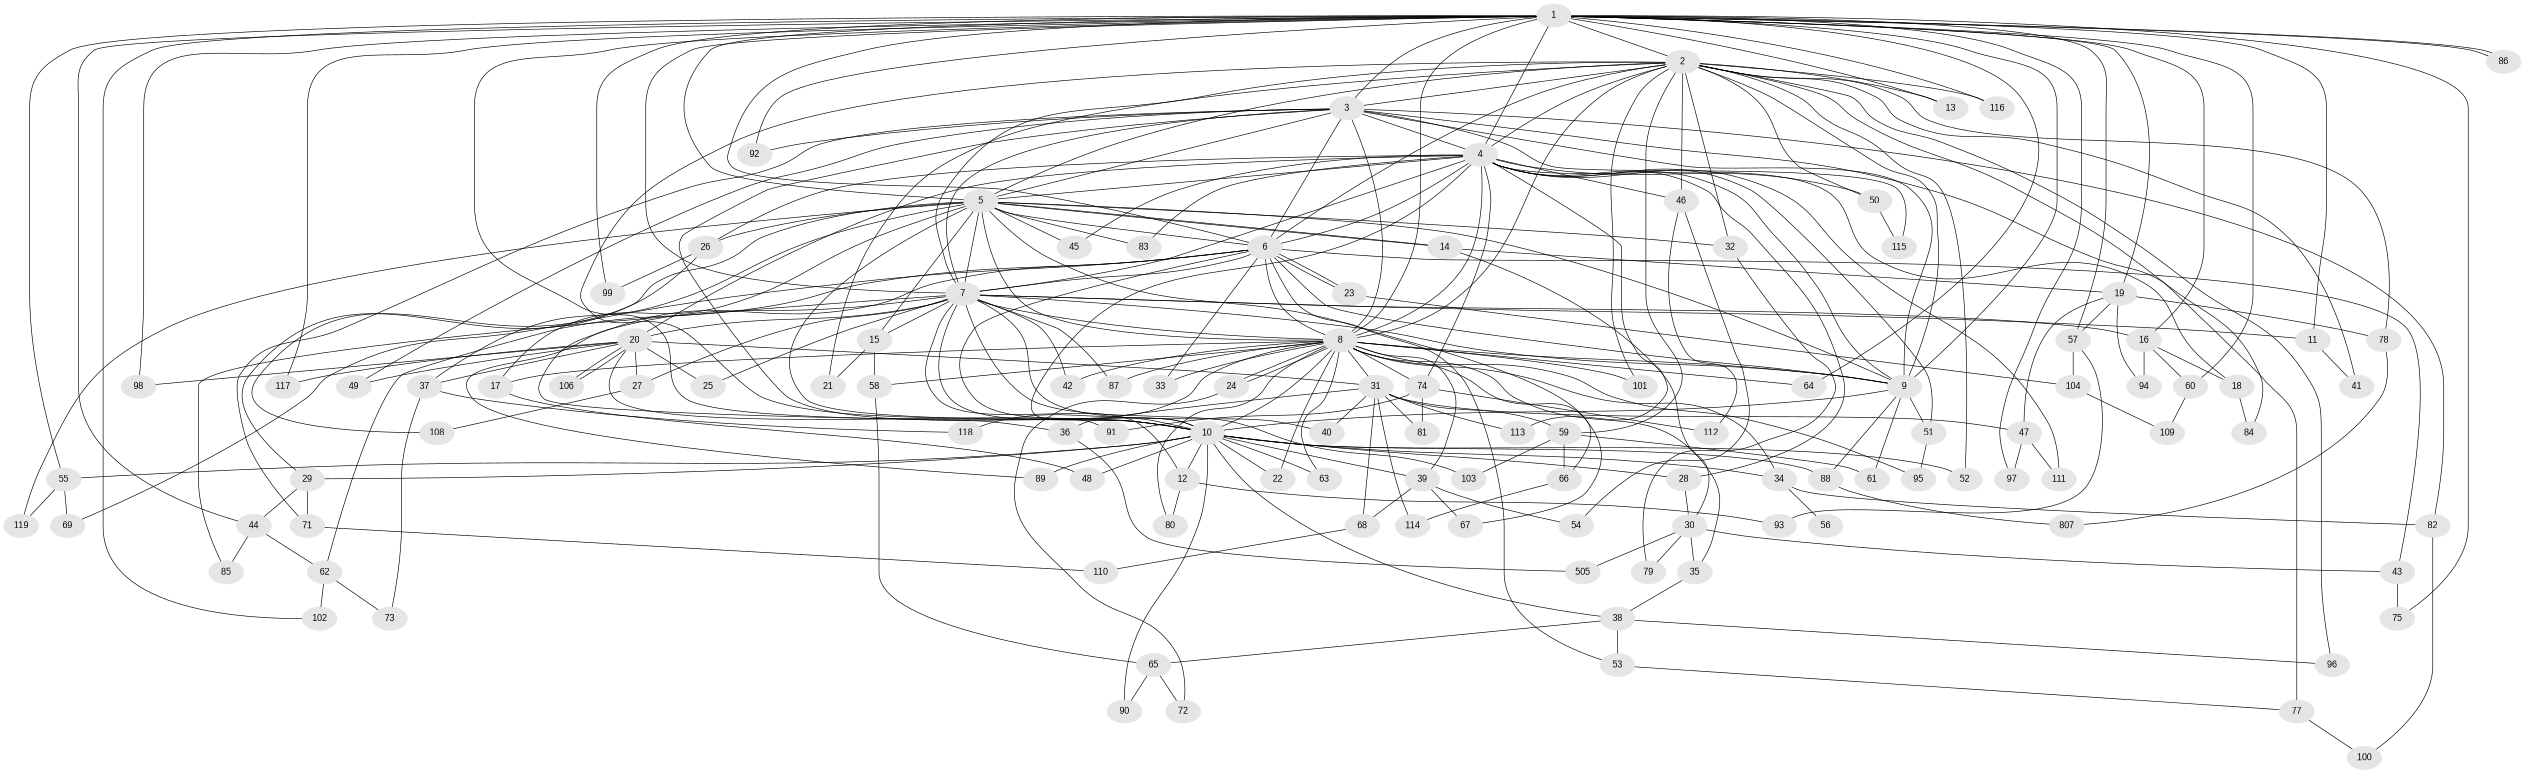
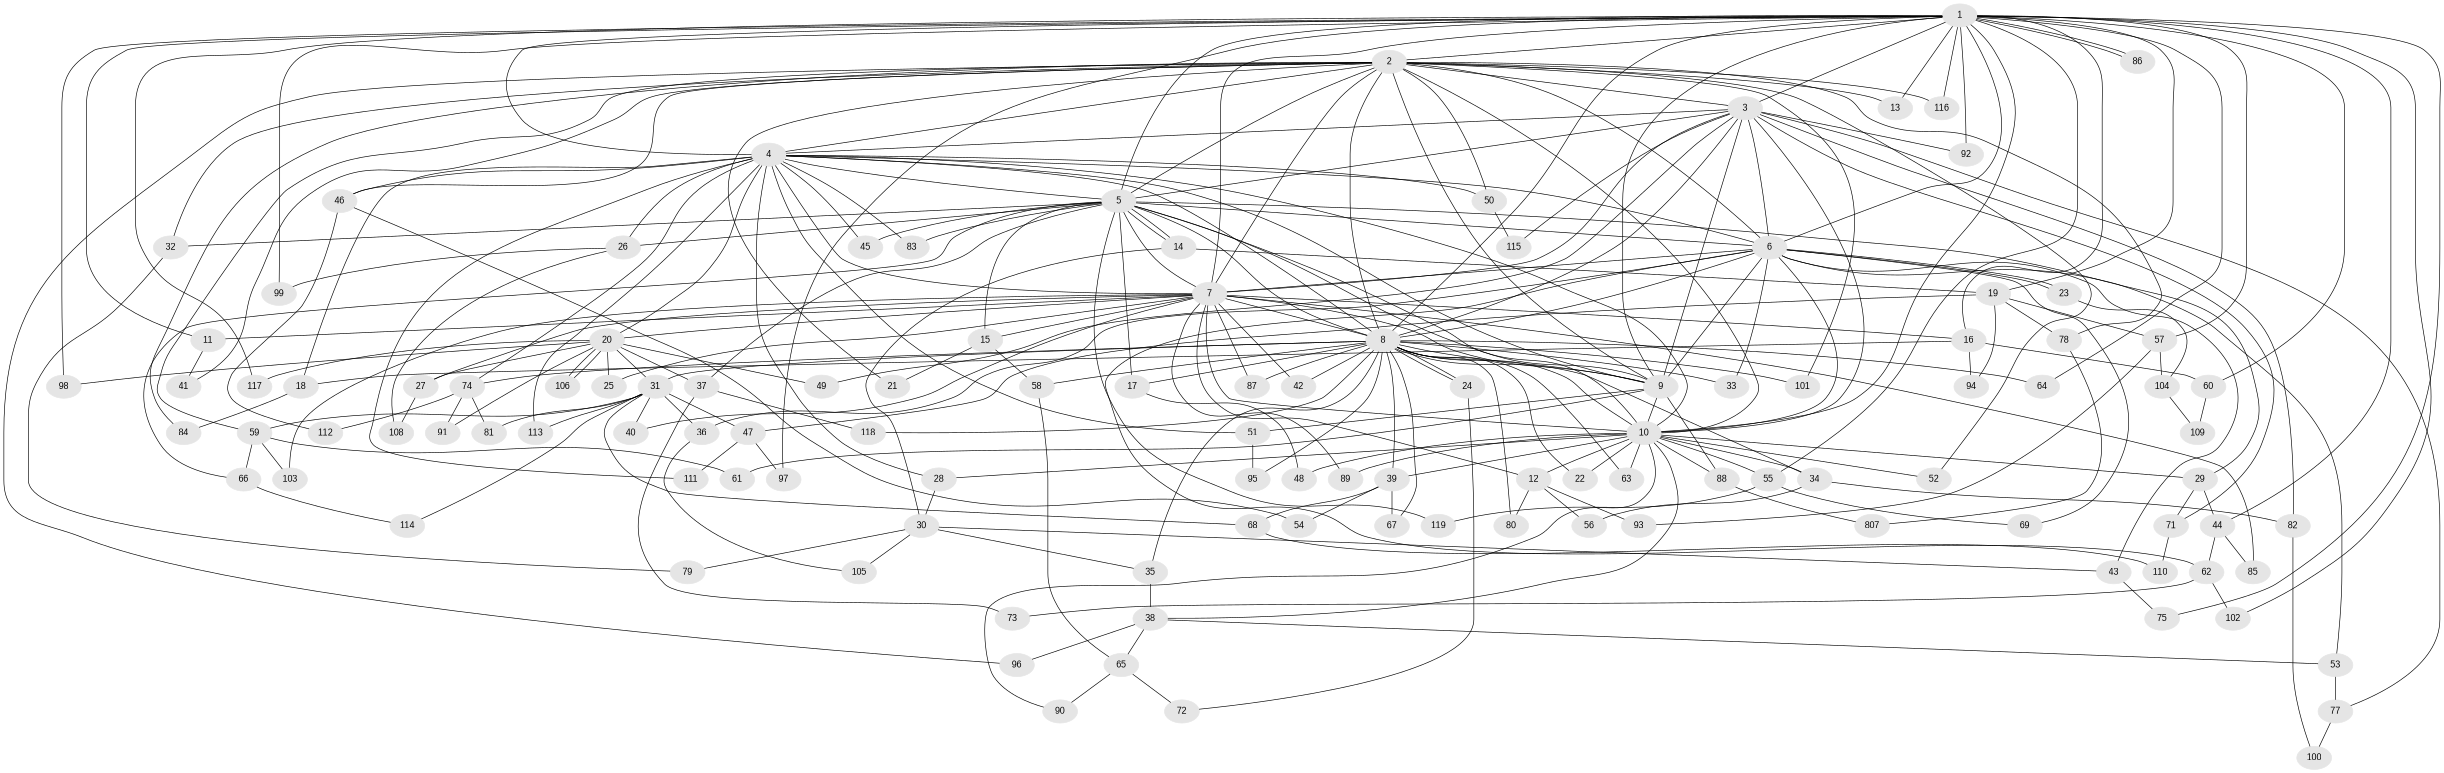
edge "12" -- "56": added
node "505": label "505" -> "105"
